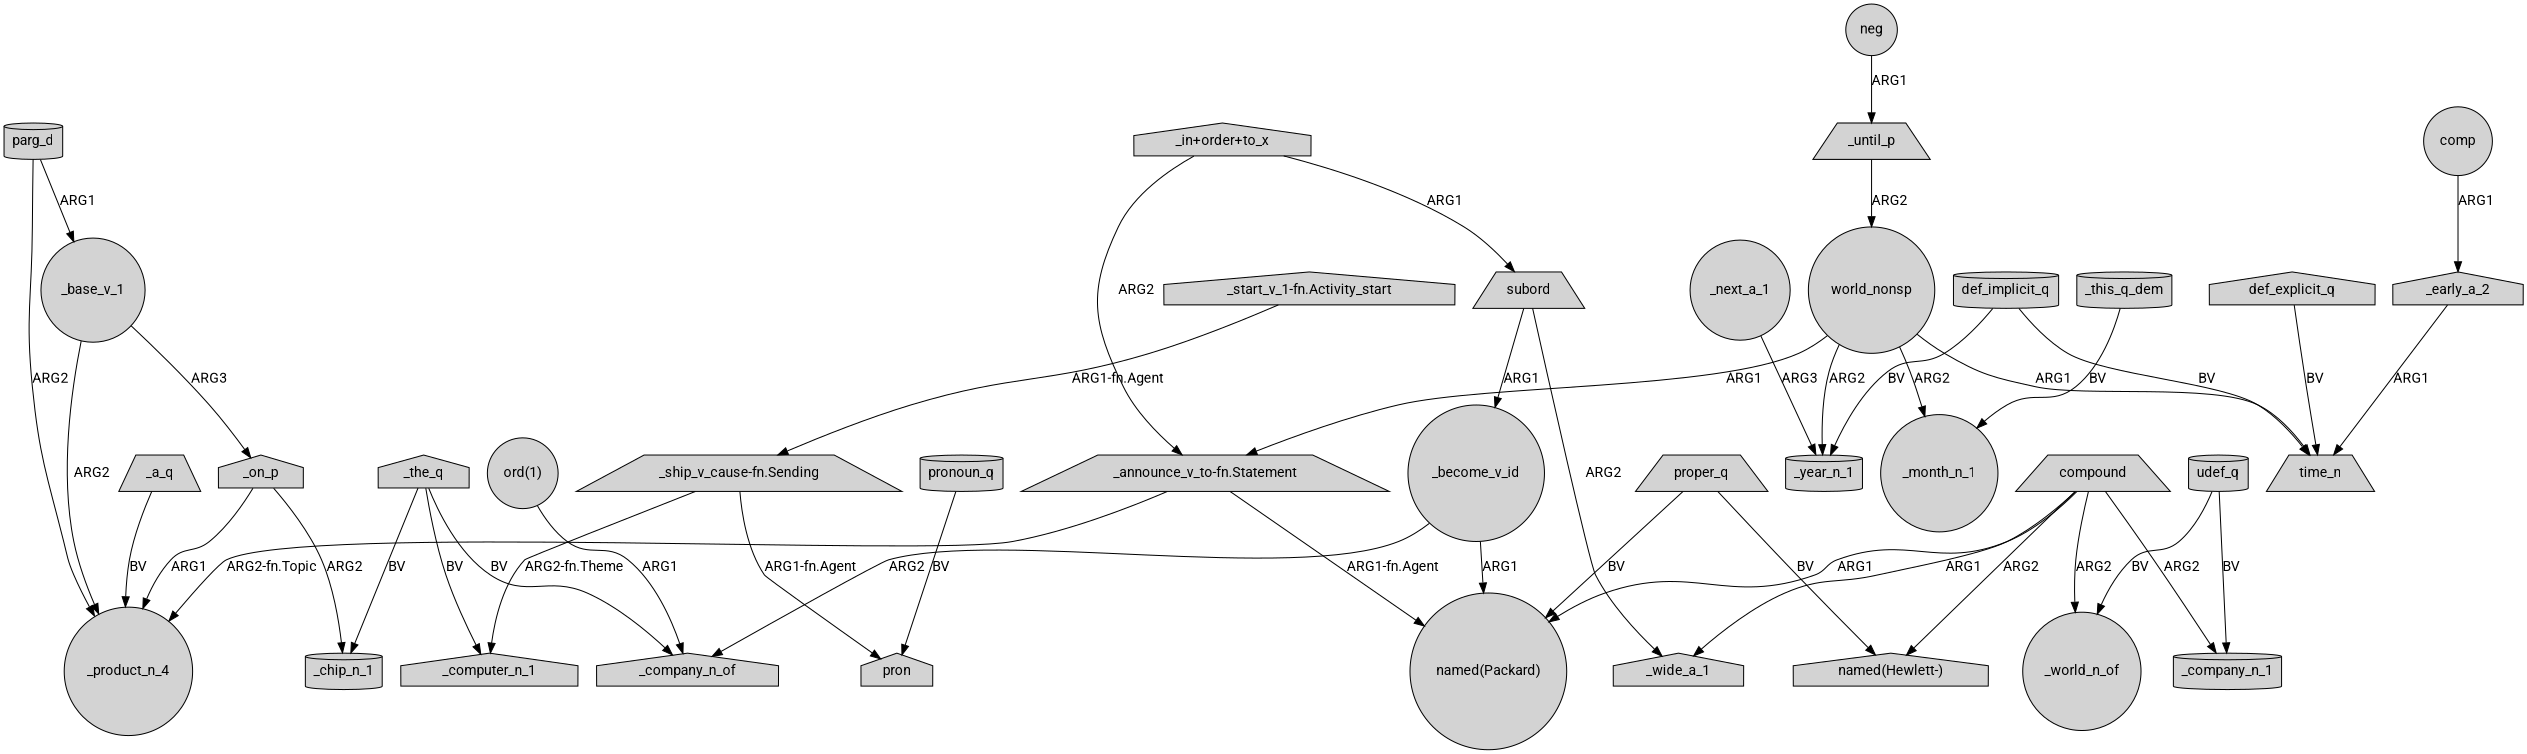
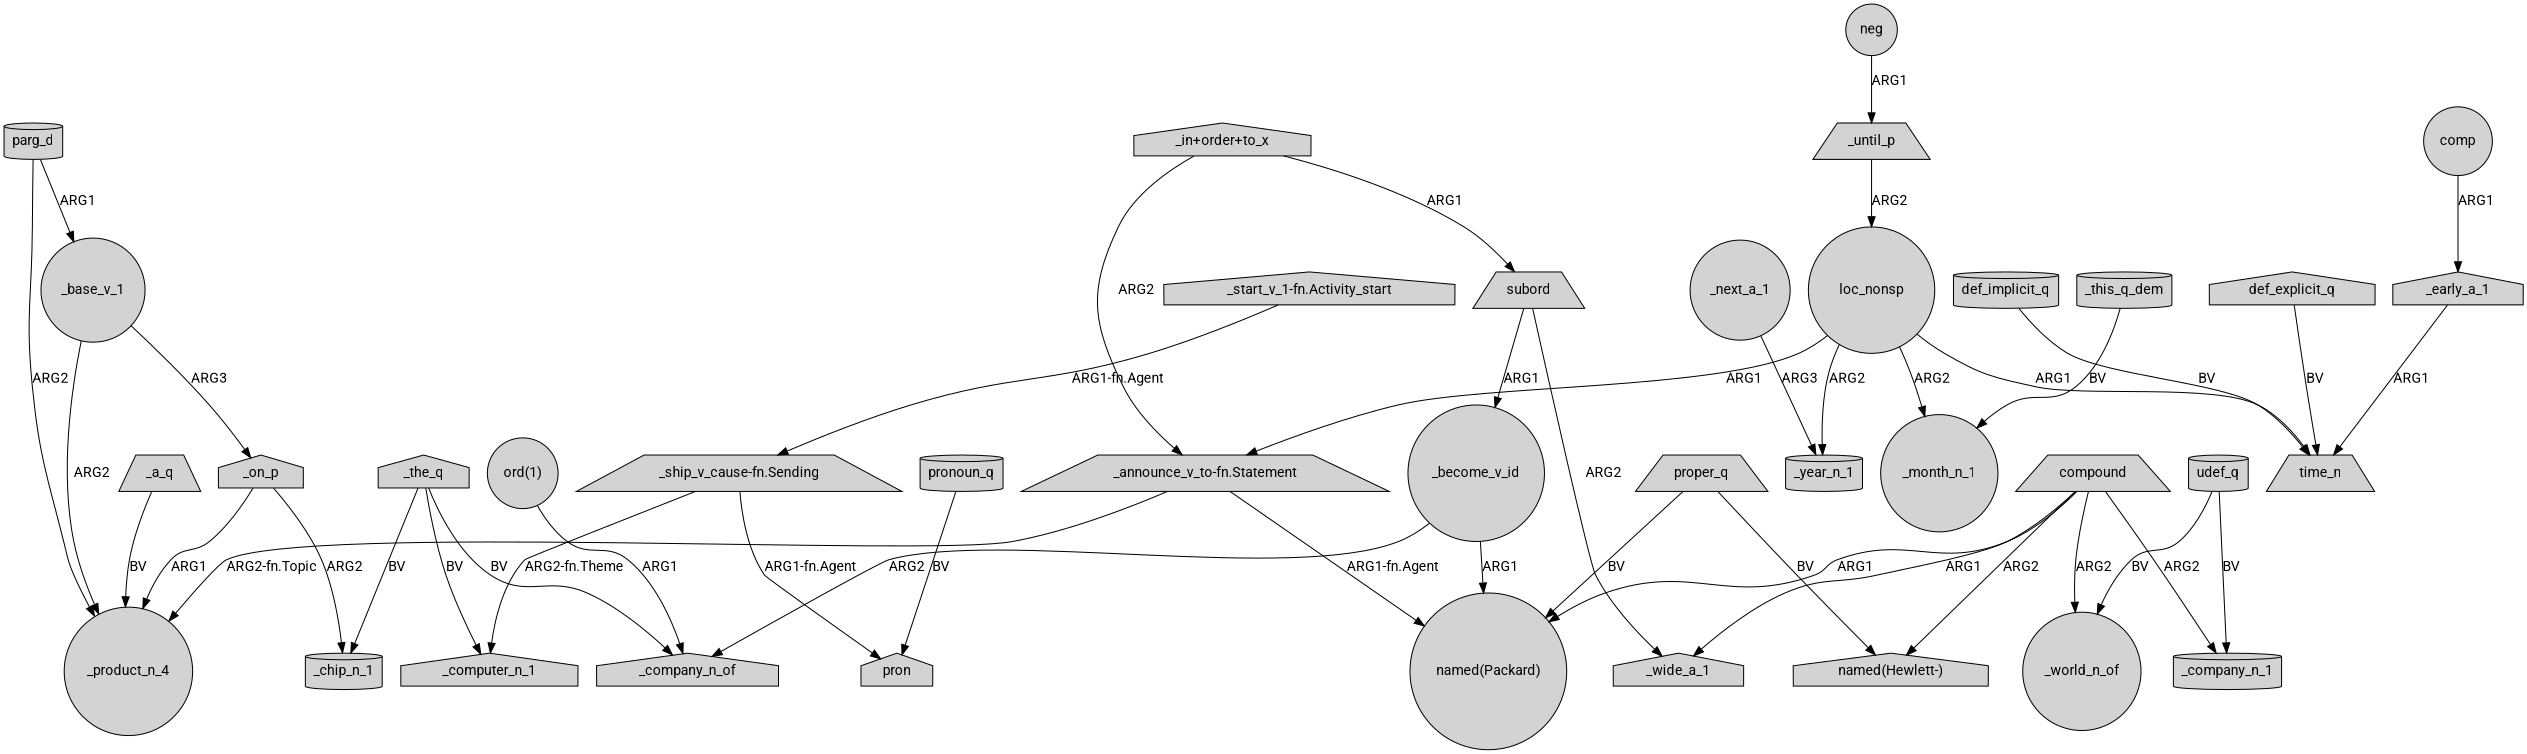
node "world_nonsp": label "world_nonsp" -> "loc_nonsp"
node "_early_a_2": label "_early_a_2" -> "_early_a_1"
edge "def_implicit_q" -> "_year_n_1": removed, label "BV"
